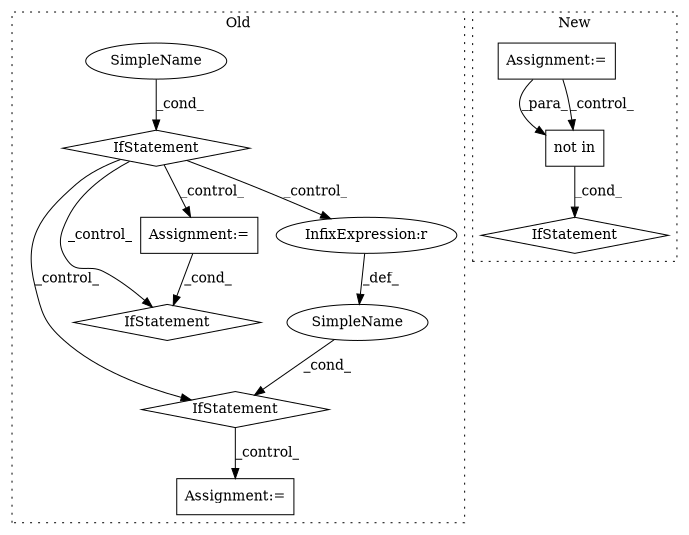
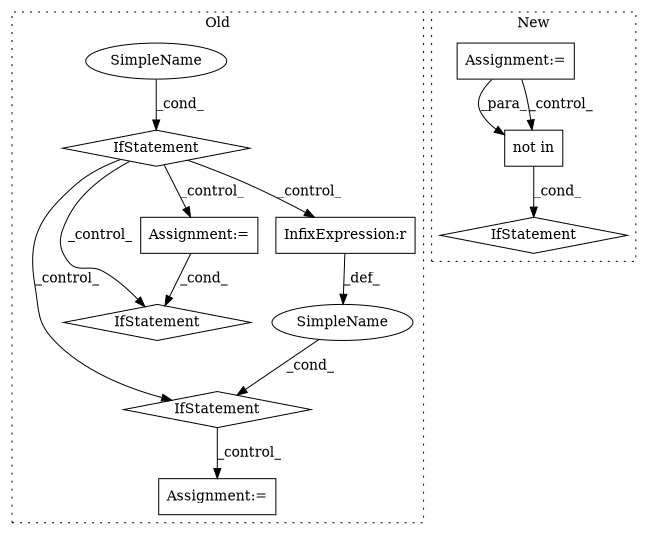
node "InfixExpression:r": shape ellipse -> box
